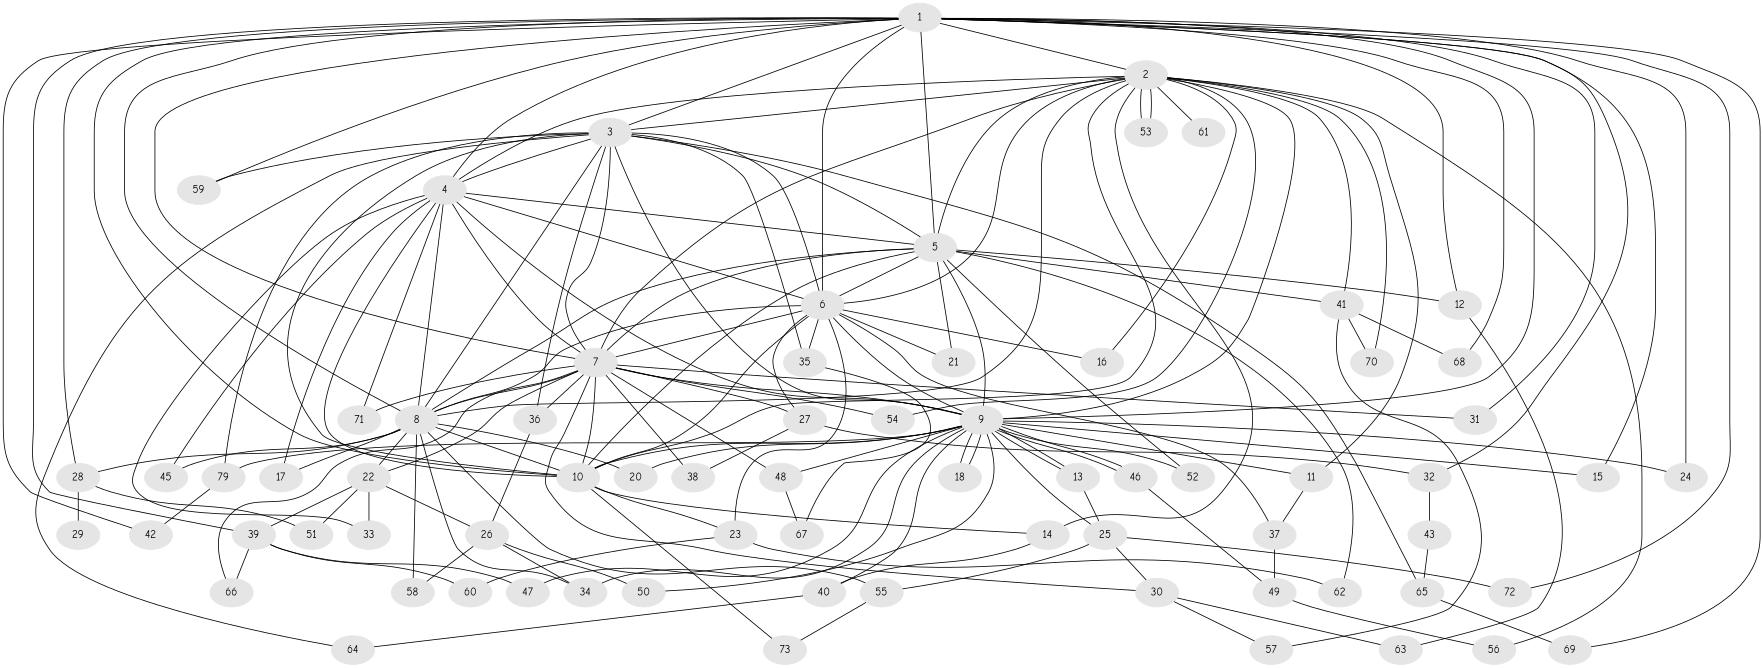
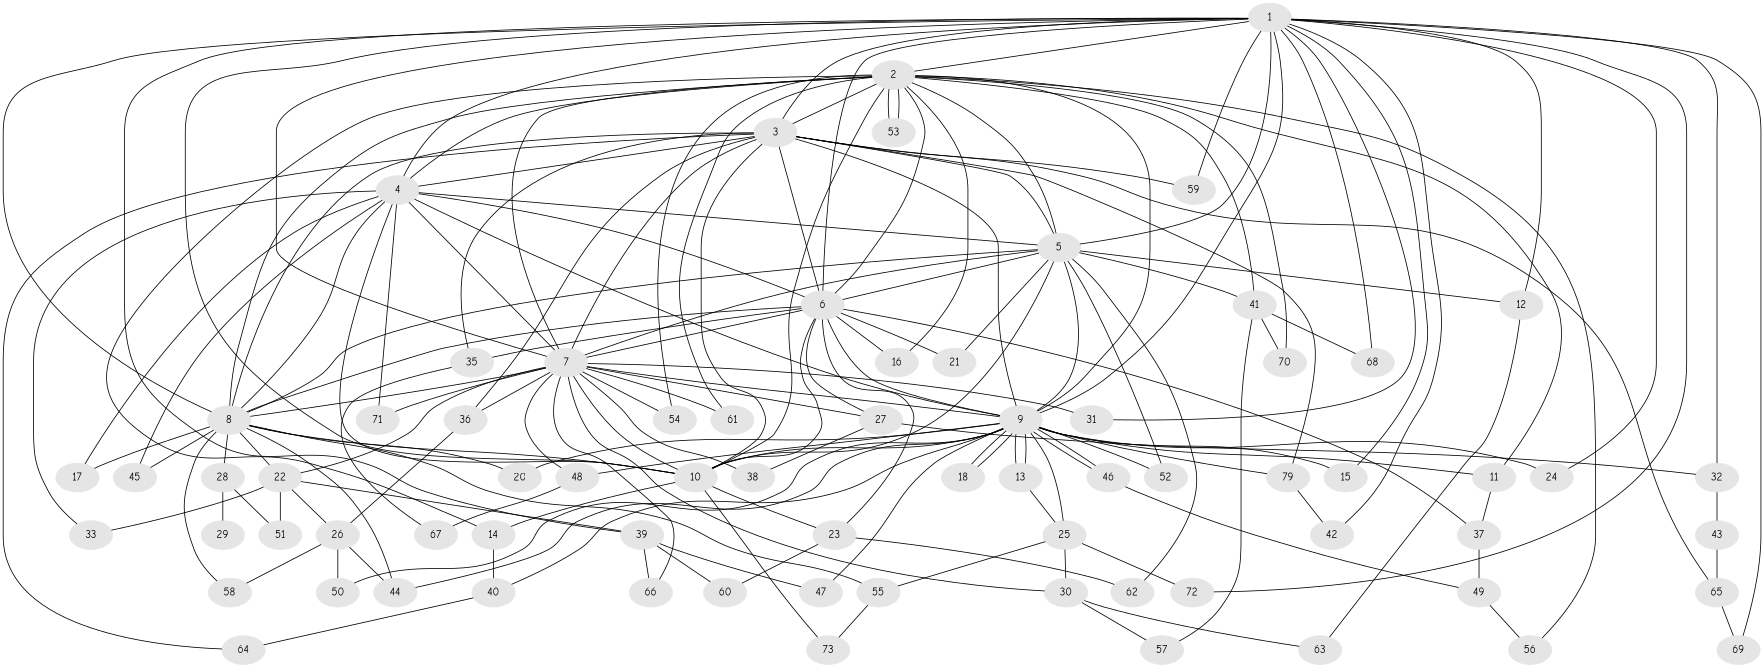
edge "1" -- "28": removed
edge "7" -- "61": added
node "34": label "34" -> "44"
